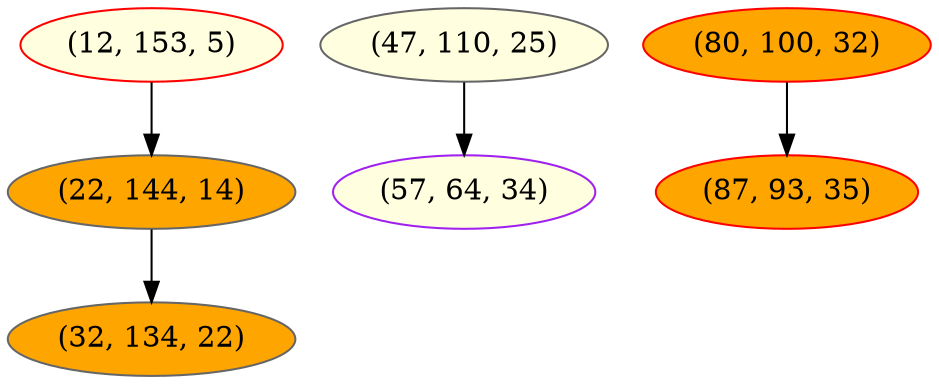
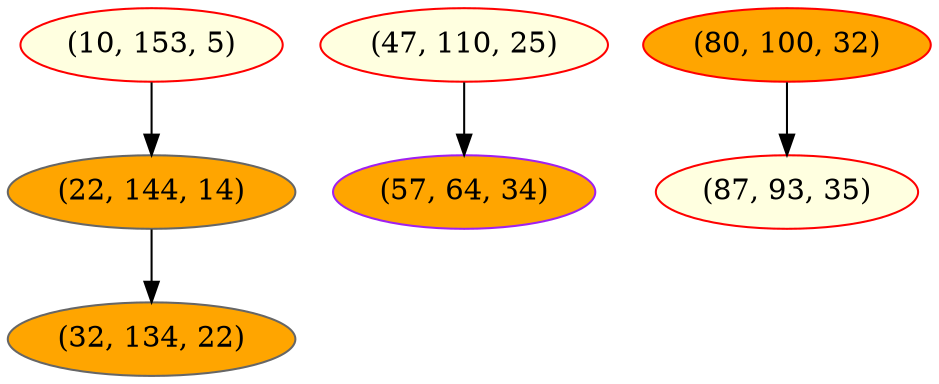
node "(12, 153, 5)": label "(12, 153, 5)" -> "(10, 153, 5)"
node "(47, 110, 25)": color gray40 -> red
node "(57, 64, 34)": fillcolor lightyellow -> orange
node "(87, 93, 35)": fillcolor orange -> lightyellow
